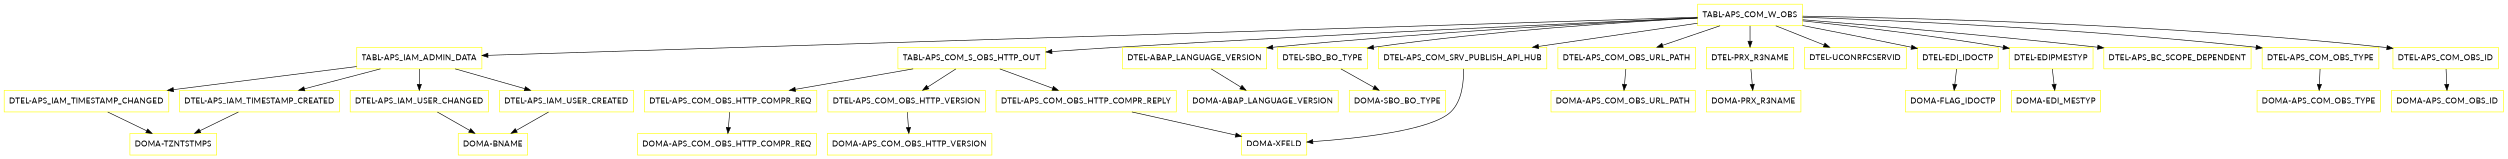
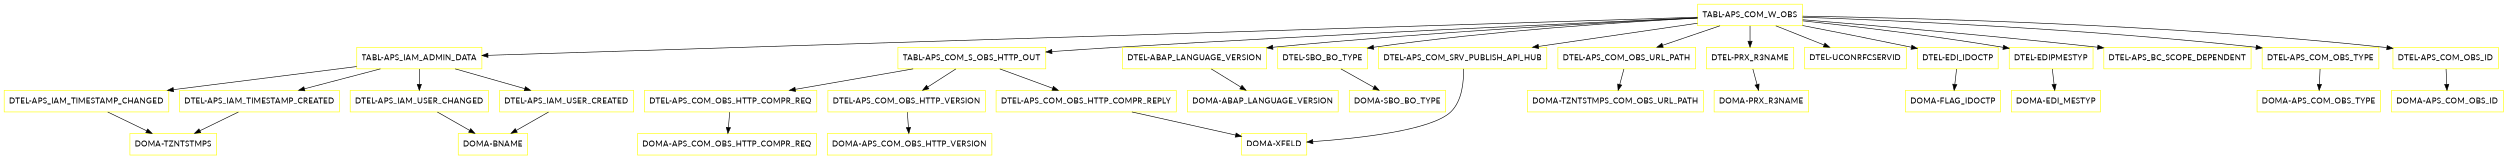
node "DOMA-APS_COM_OBS_URL_PATH": label "DOMA-APS_COM_OBS_URL_PATH" -> "DOMA-TZNTSTMPS_COM_OBS_URL_PATH"
